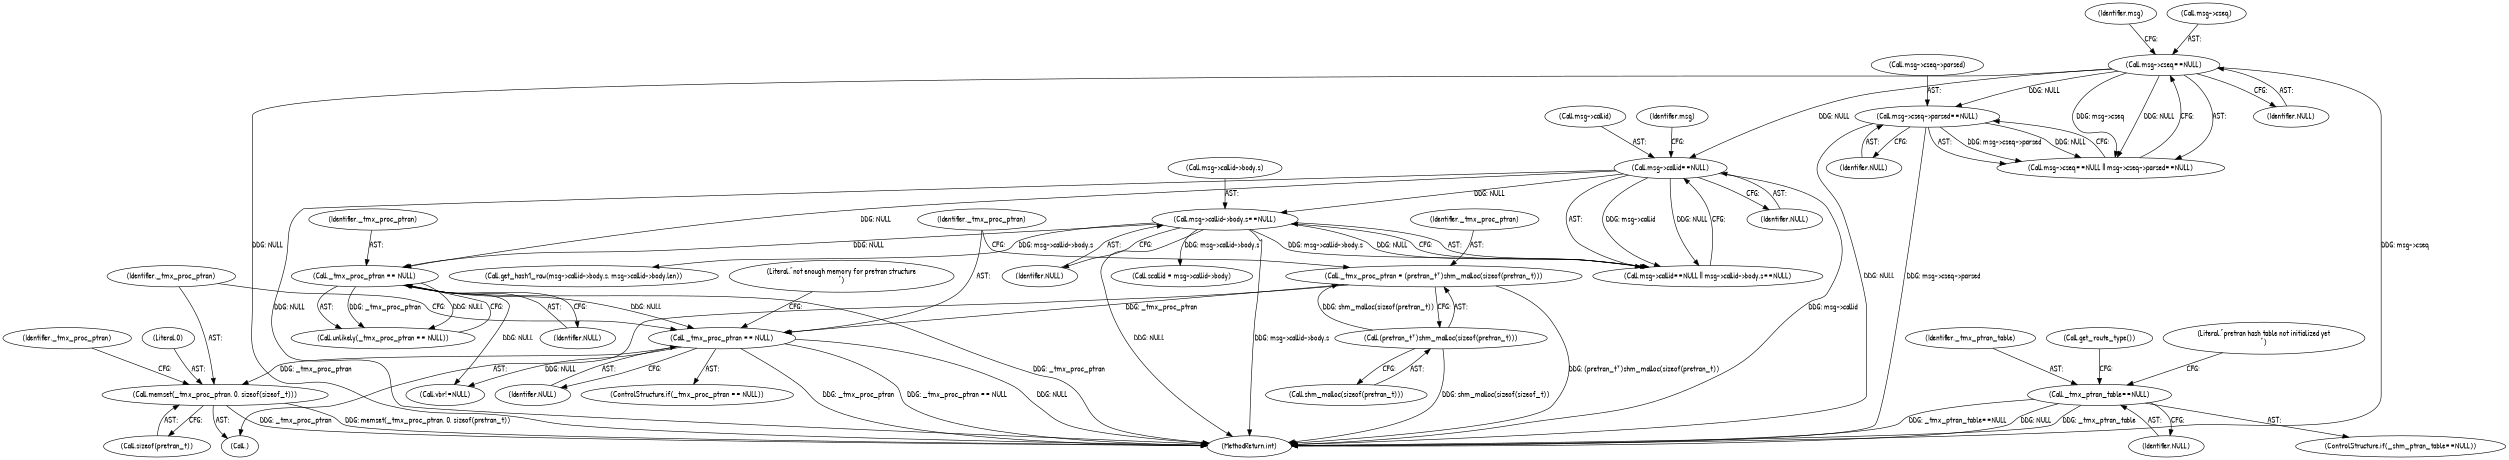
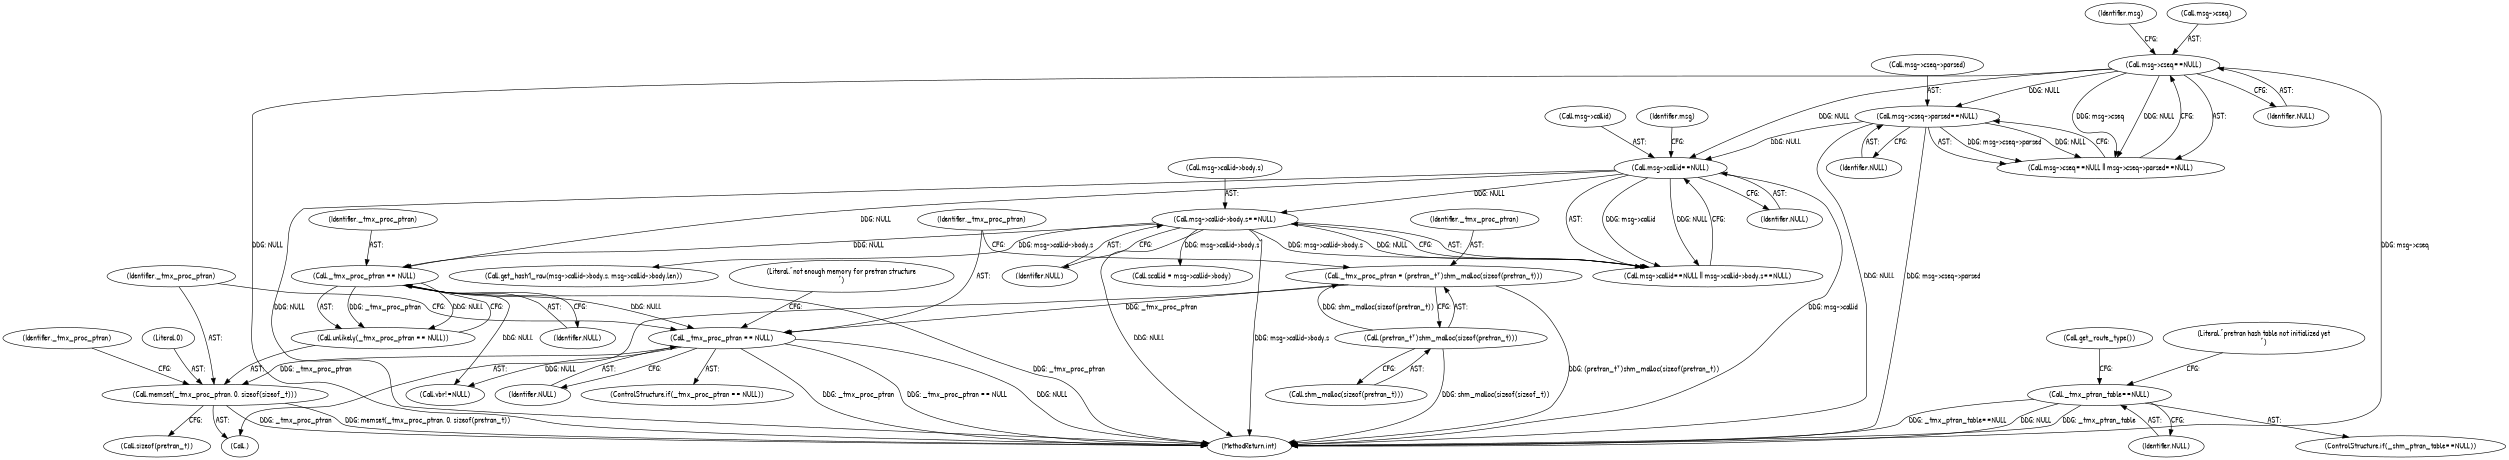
edge "(Call,msg->cseq->parsed==NULL)" -> "(Call,msg->callid==NULL)": added, label "DDG: NULL"
node "(Identifier,_tmx_ptran_table)": removed
edge "(Call,sizeof(pretran_t))" -> "(Call,memset(_tmx_proc_ptran, 0, sizeof(sizeof_t)))": now "(Call,unlikely(_tmx_proc_ptran == NULL))" -> "(Call,memset(_tmx_proc_ptran, 0, sizeof(sizeof_t)))"
